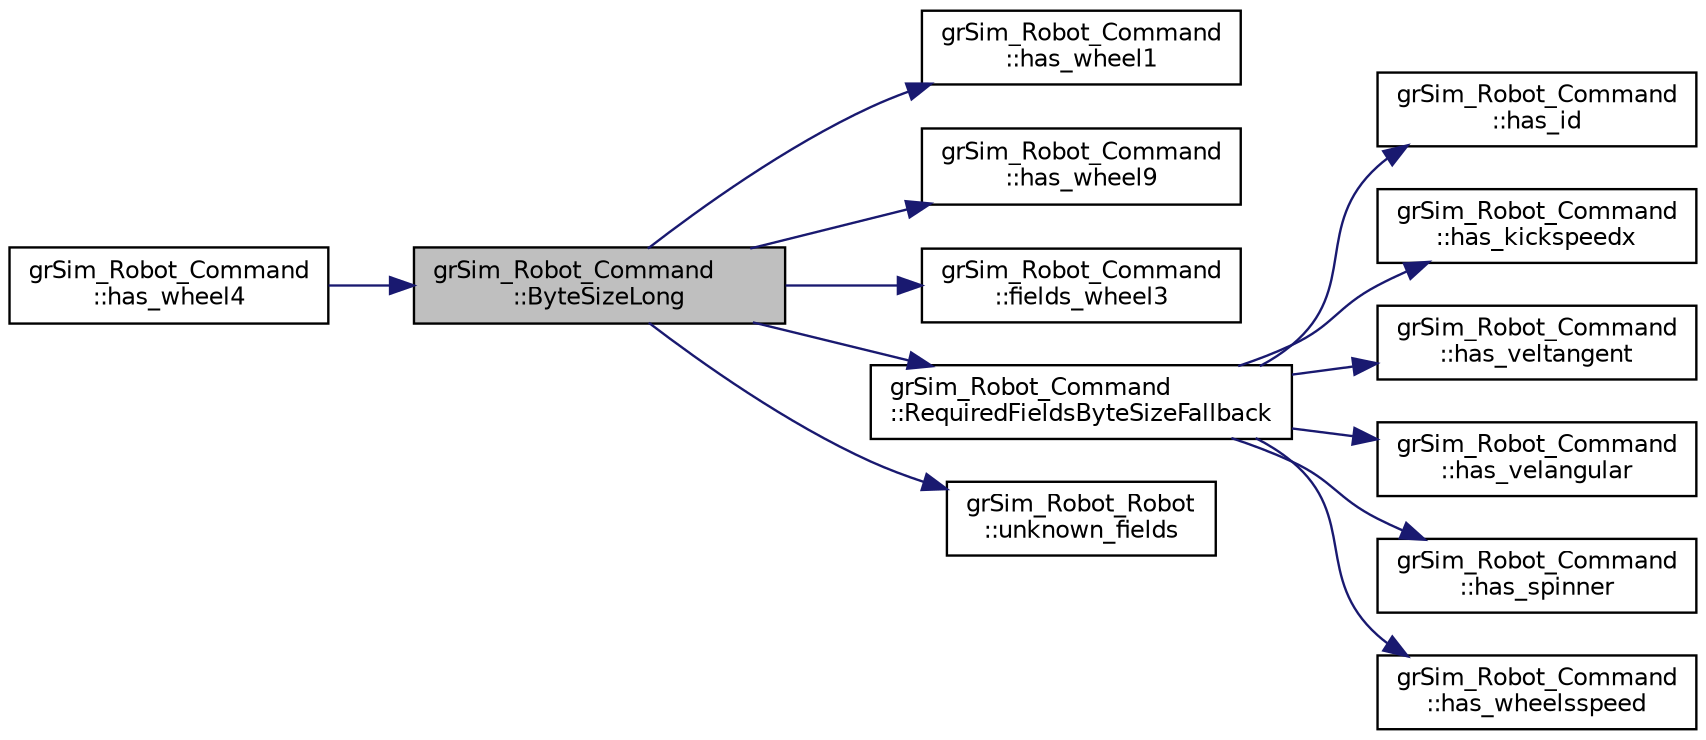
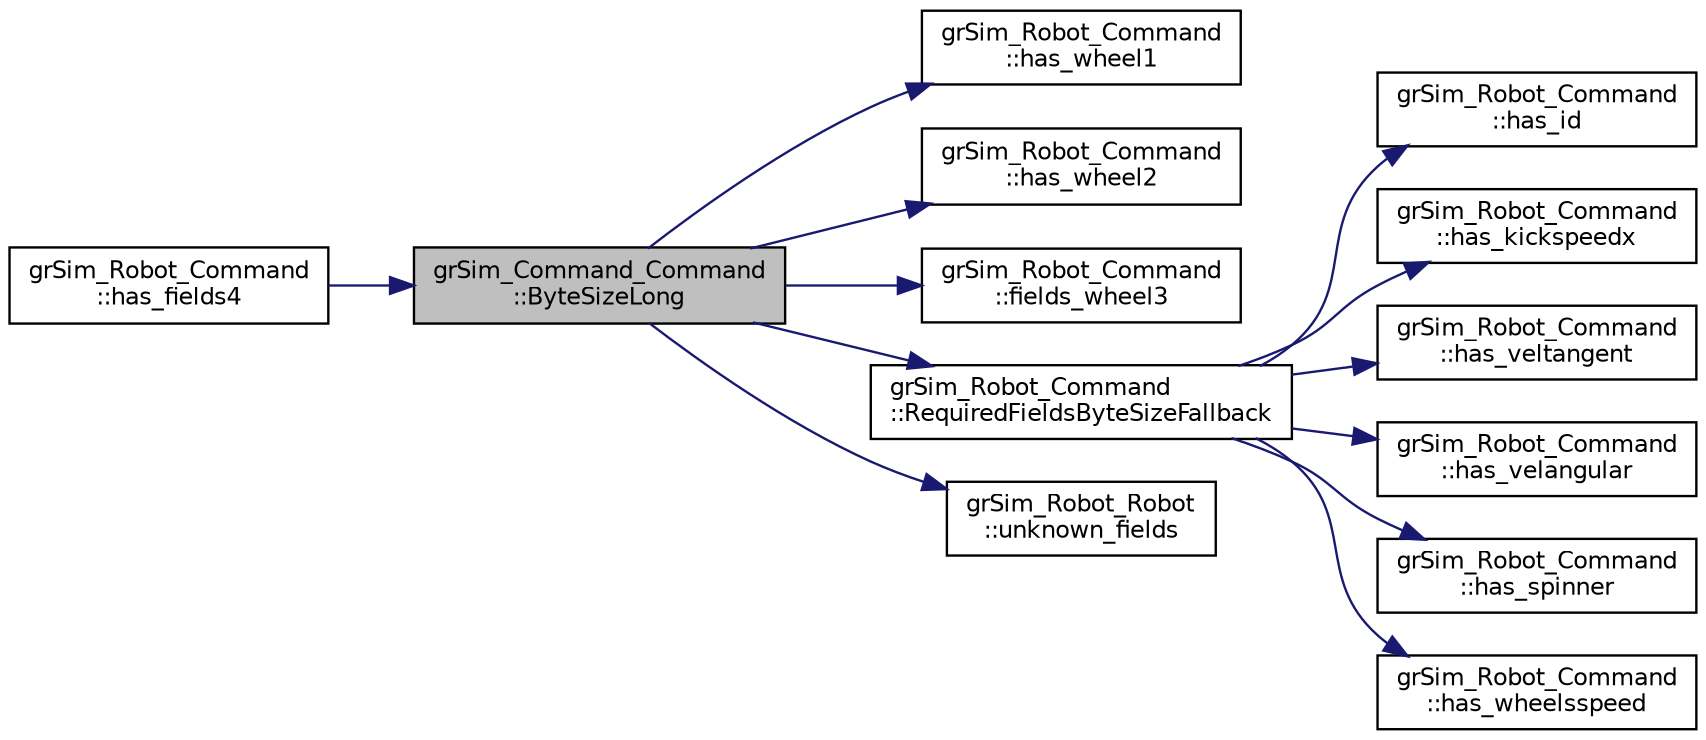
node "grSim_Robot_Command ::has_wheel9": label "grSim_Robot_Command ::has_wheel9" -> "grSim_Robot_Command ::has_wheel2"
node "grSim_Robot_Command ::has_wheel4": label "grSim_Robot_Command ::has_wheel4" -> "grSim_Robot_Command ::has_fields4"
node "grSim_Robot_Command ::ByteSizeLong": label "grSim_Robot_Command ::ByteSizeLong" -> "grSim_Command_Command ::ByteSizeLong"
